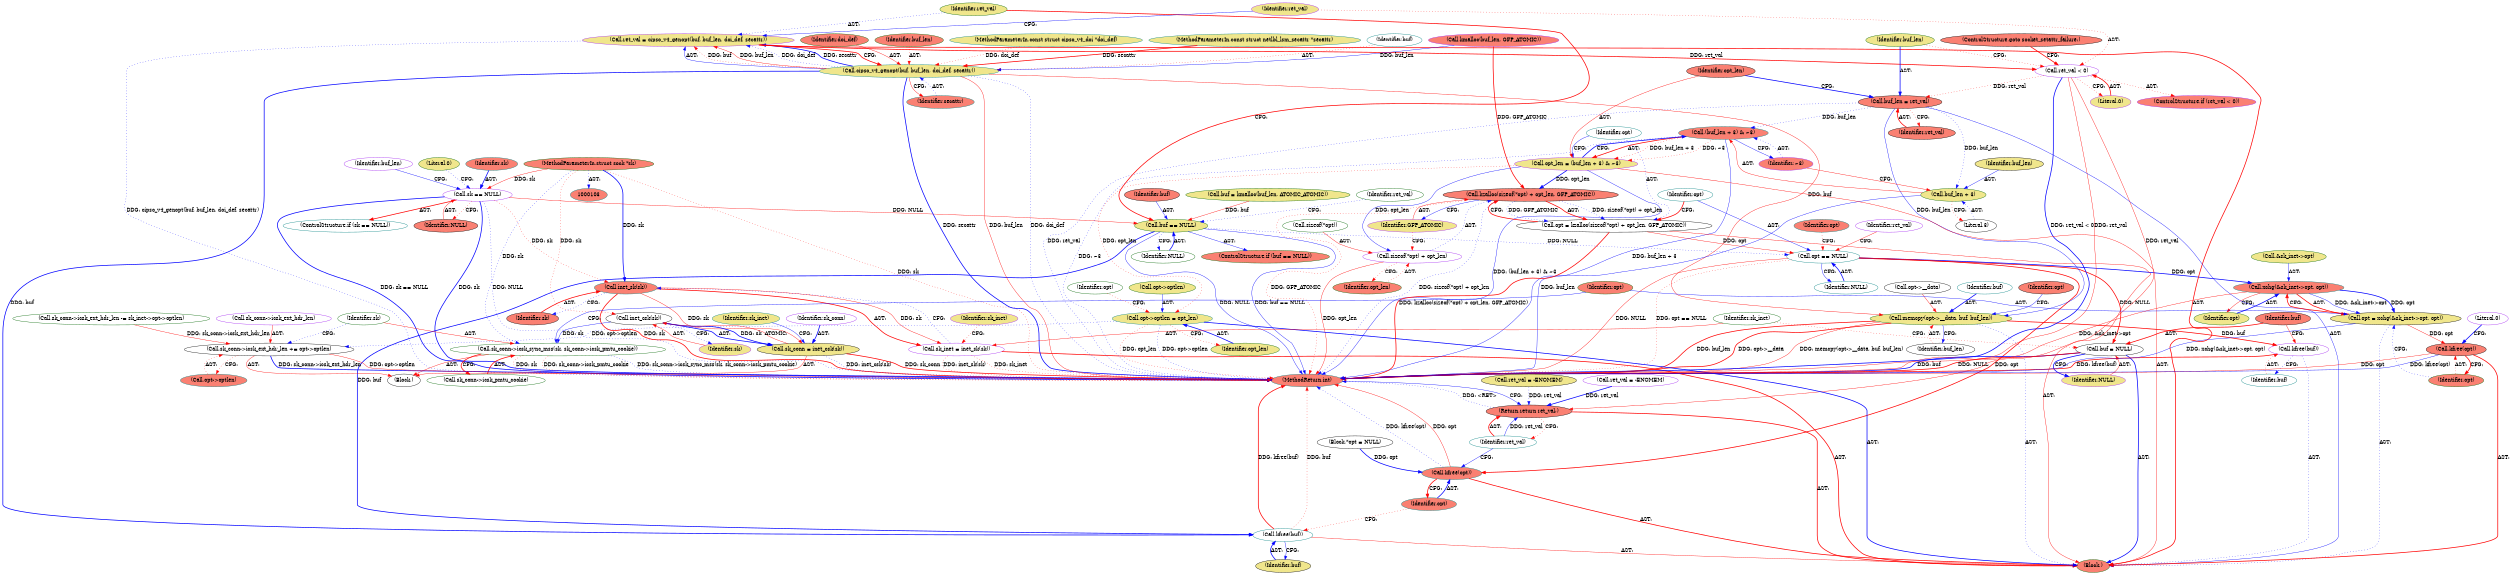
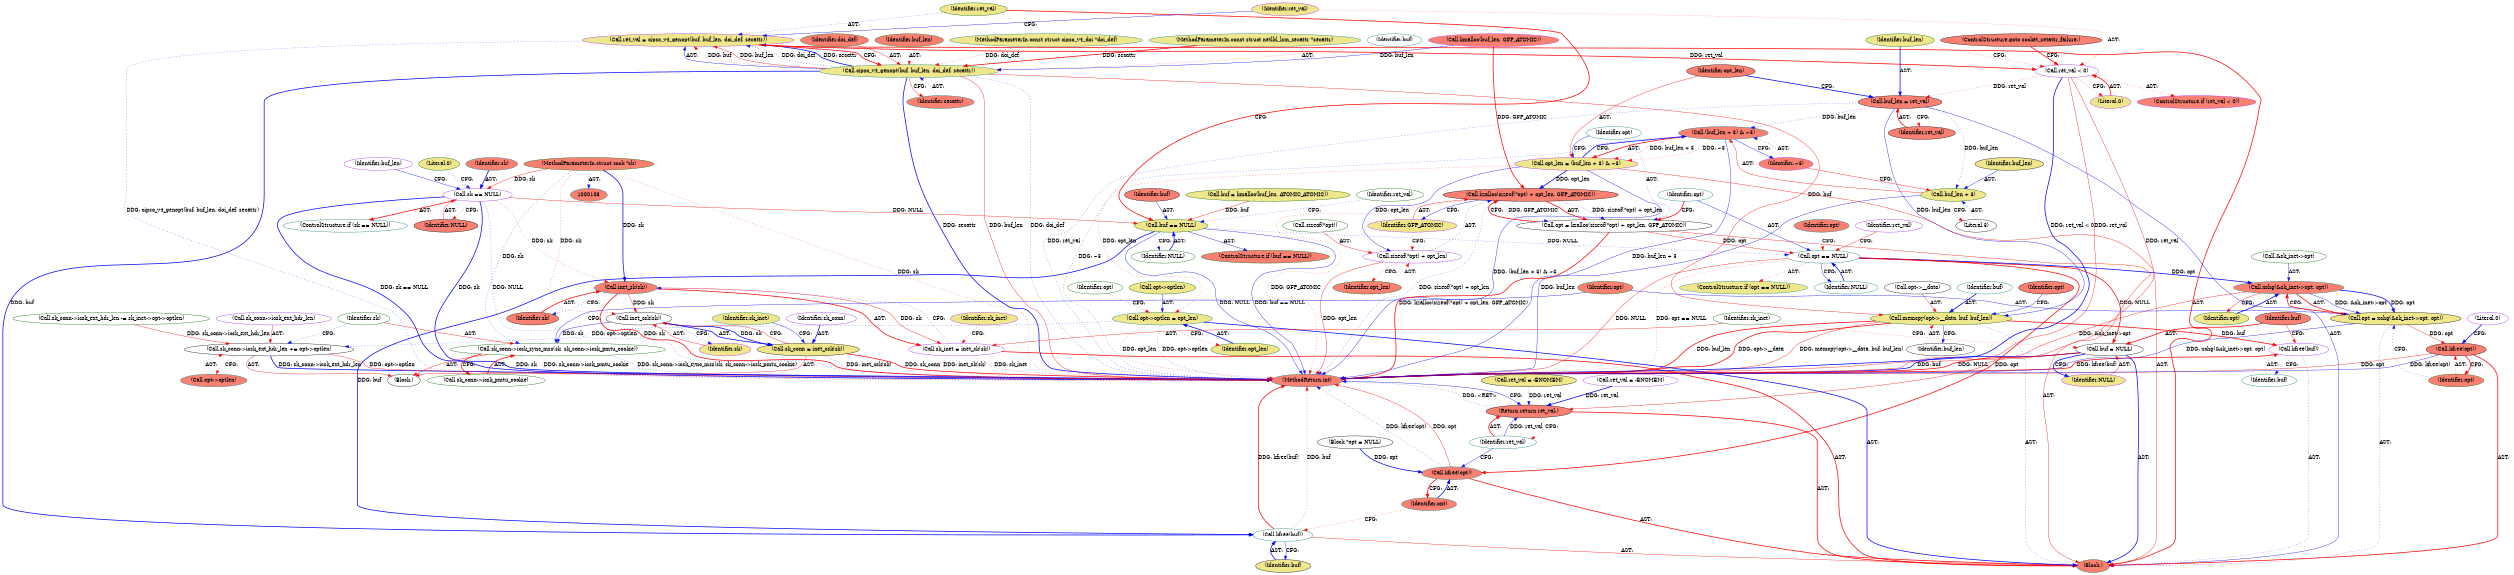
node "(Call,&sk_inet->opt)": fillcolor khaki -> white
node "(ControlStructure,if (opt == NULL))": added
edge "(Call,inet_sk(sk))" -> "(Call,sk_conn = inet_csk(sk))": now "(Call,inet_sk(sk))" -> "(Call,inet_csk(sk))"
edge "(Call,sk_conn = inet_csk(sk))" -> "(Call,inet_csk(sk))": label "ATOMIC: " -> "CFG: "
